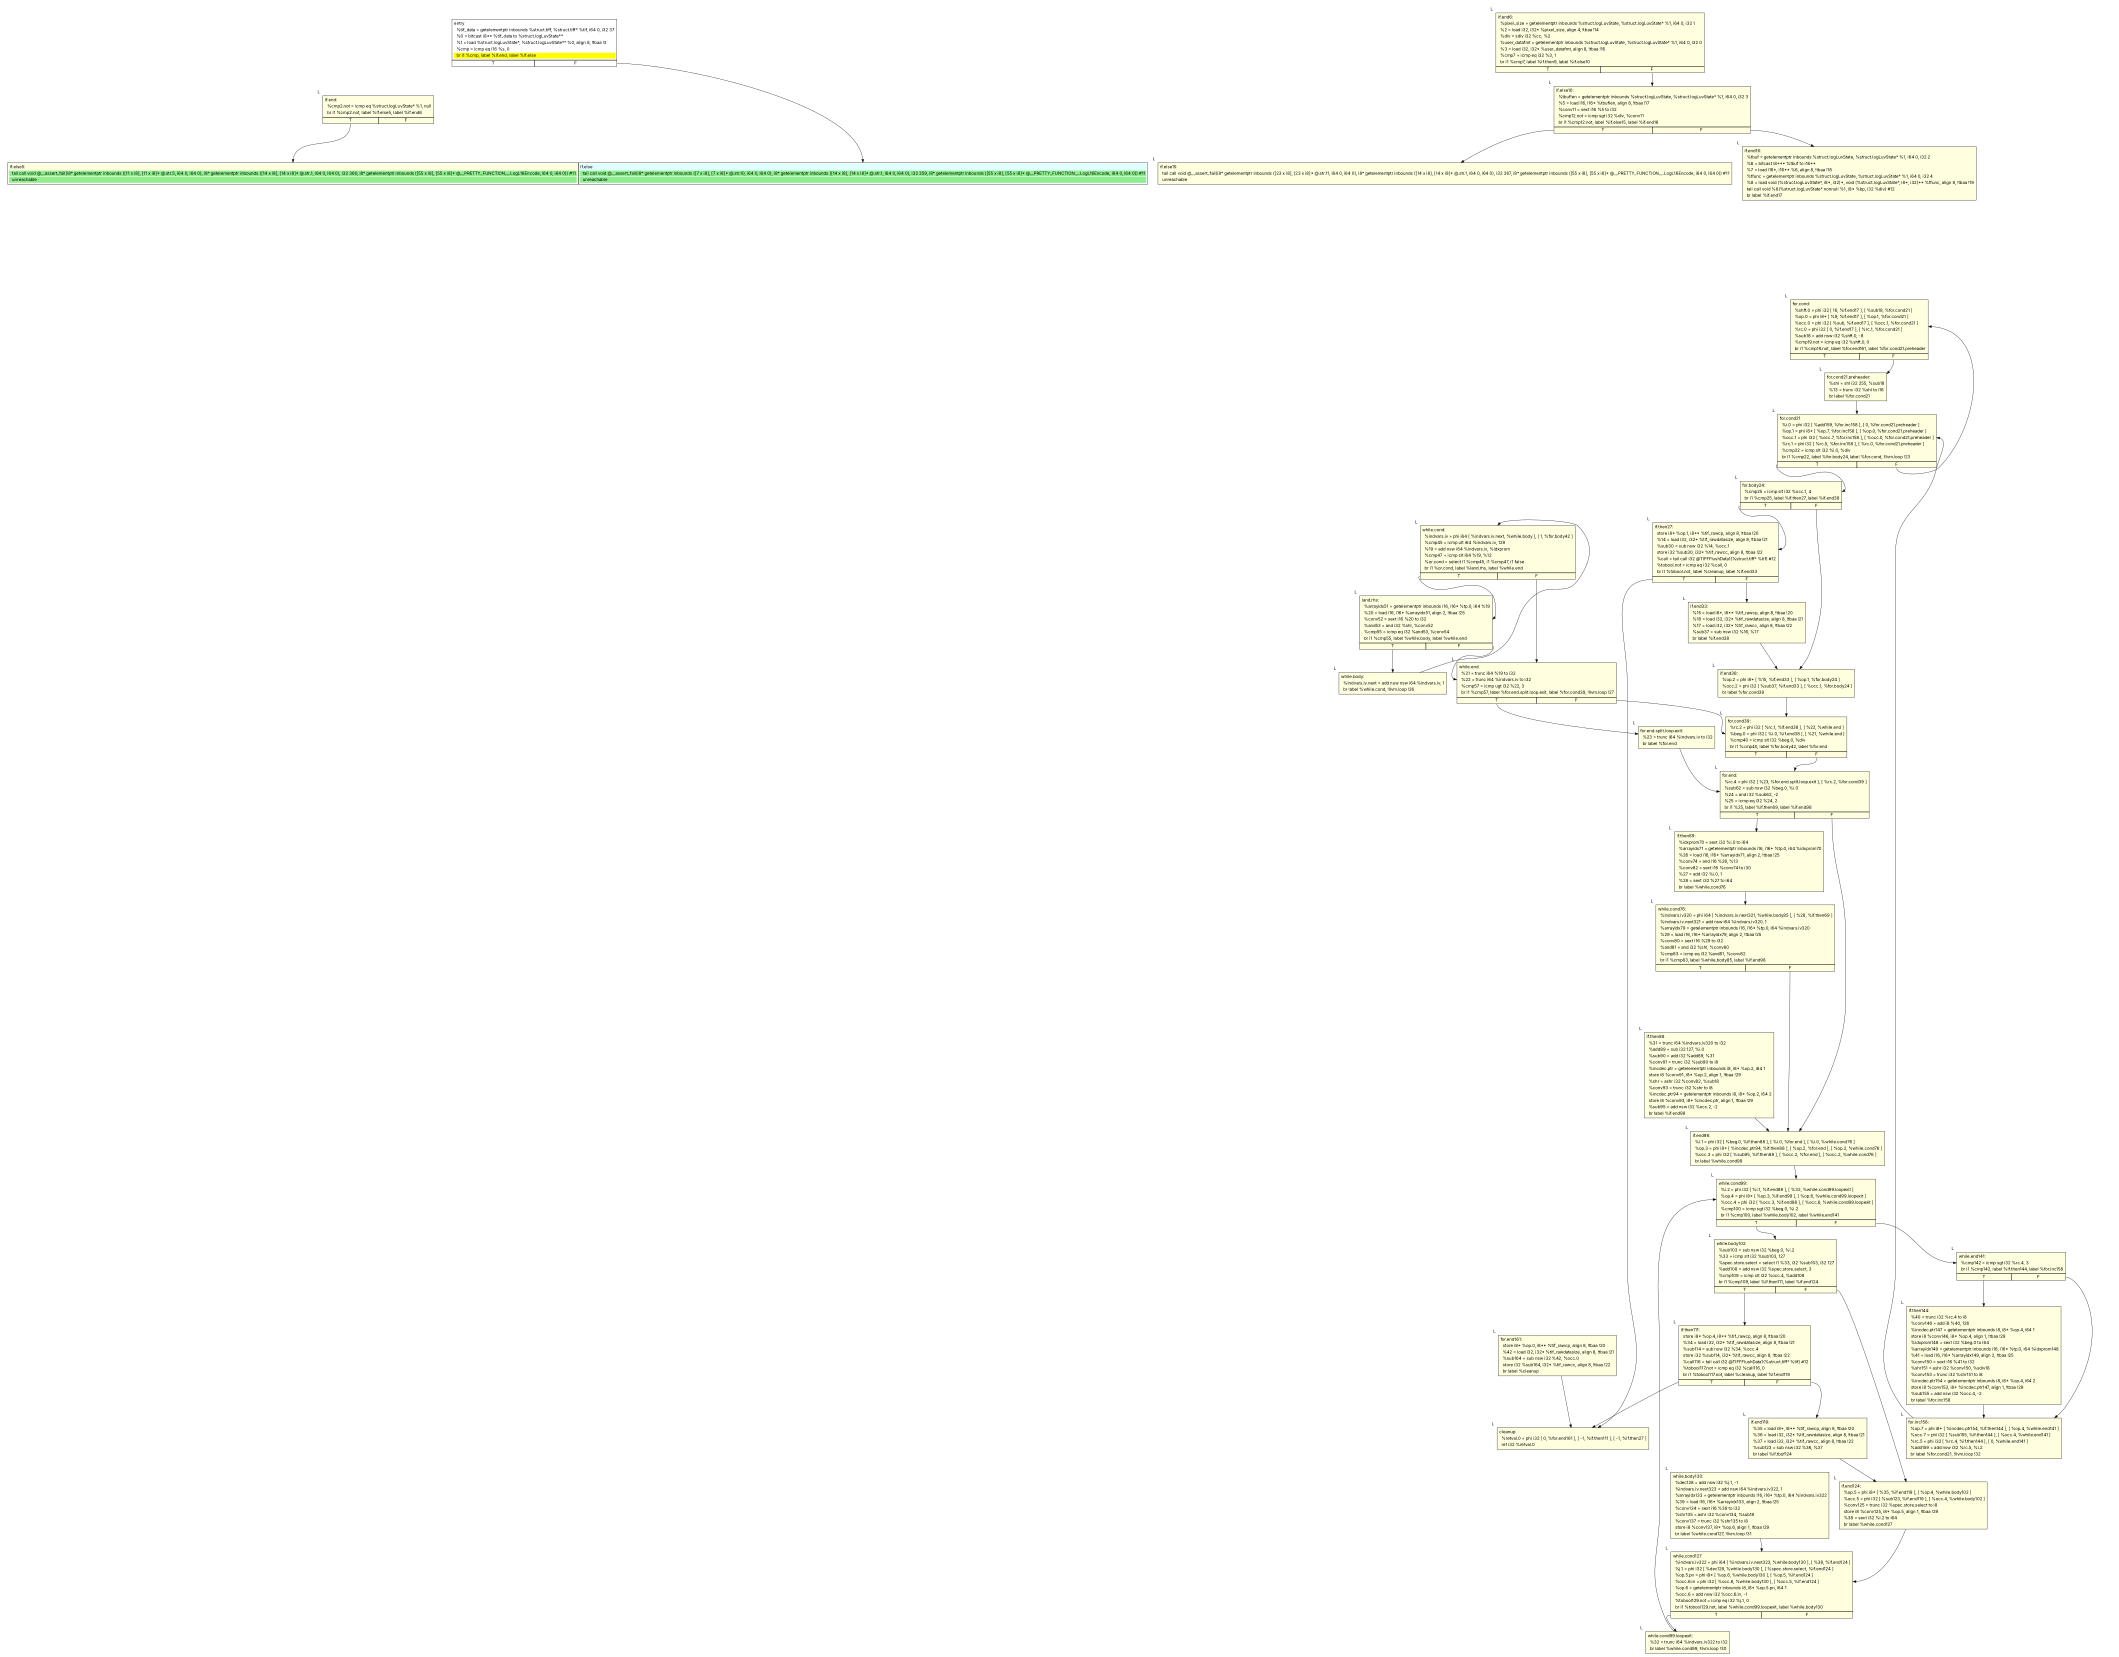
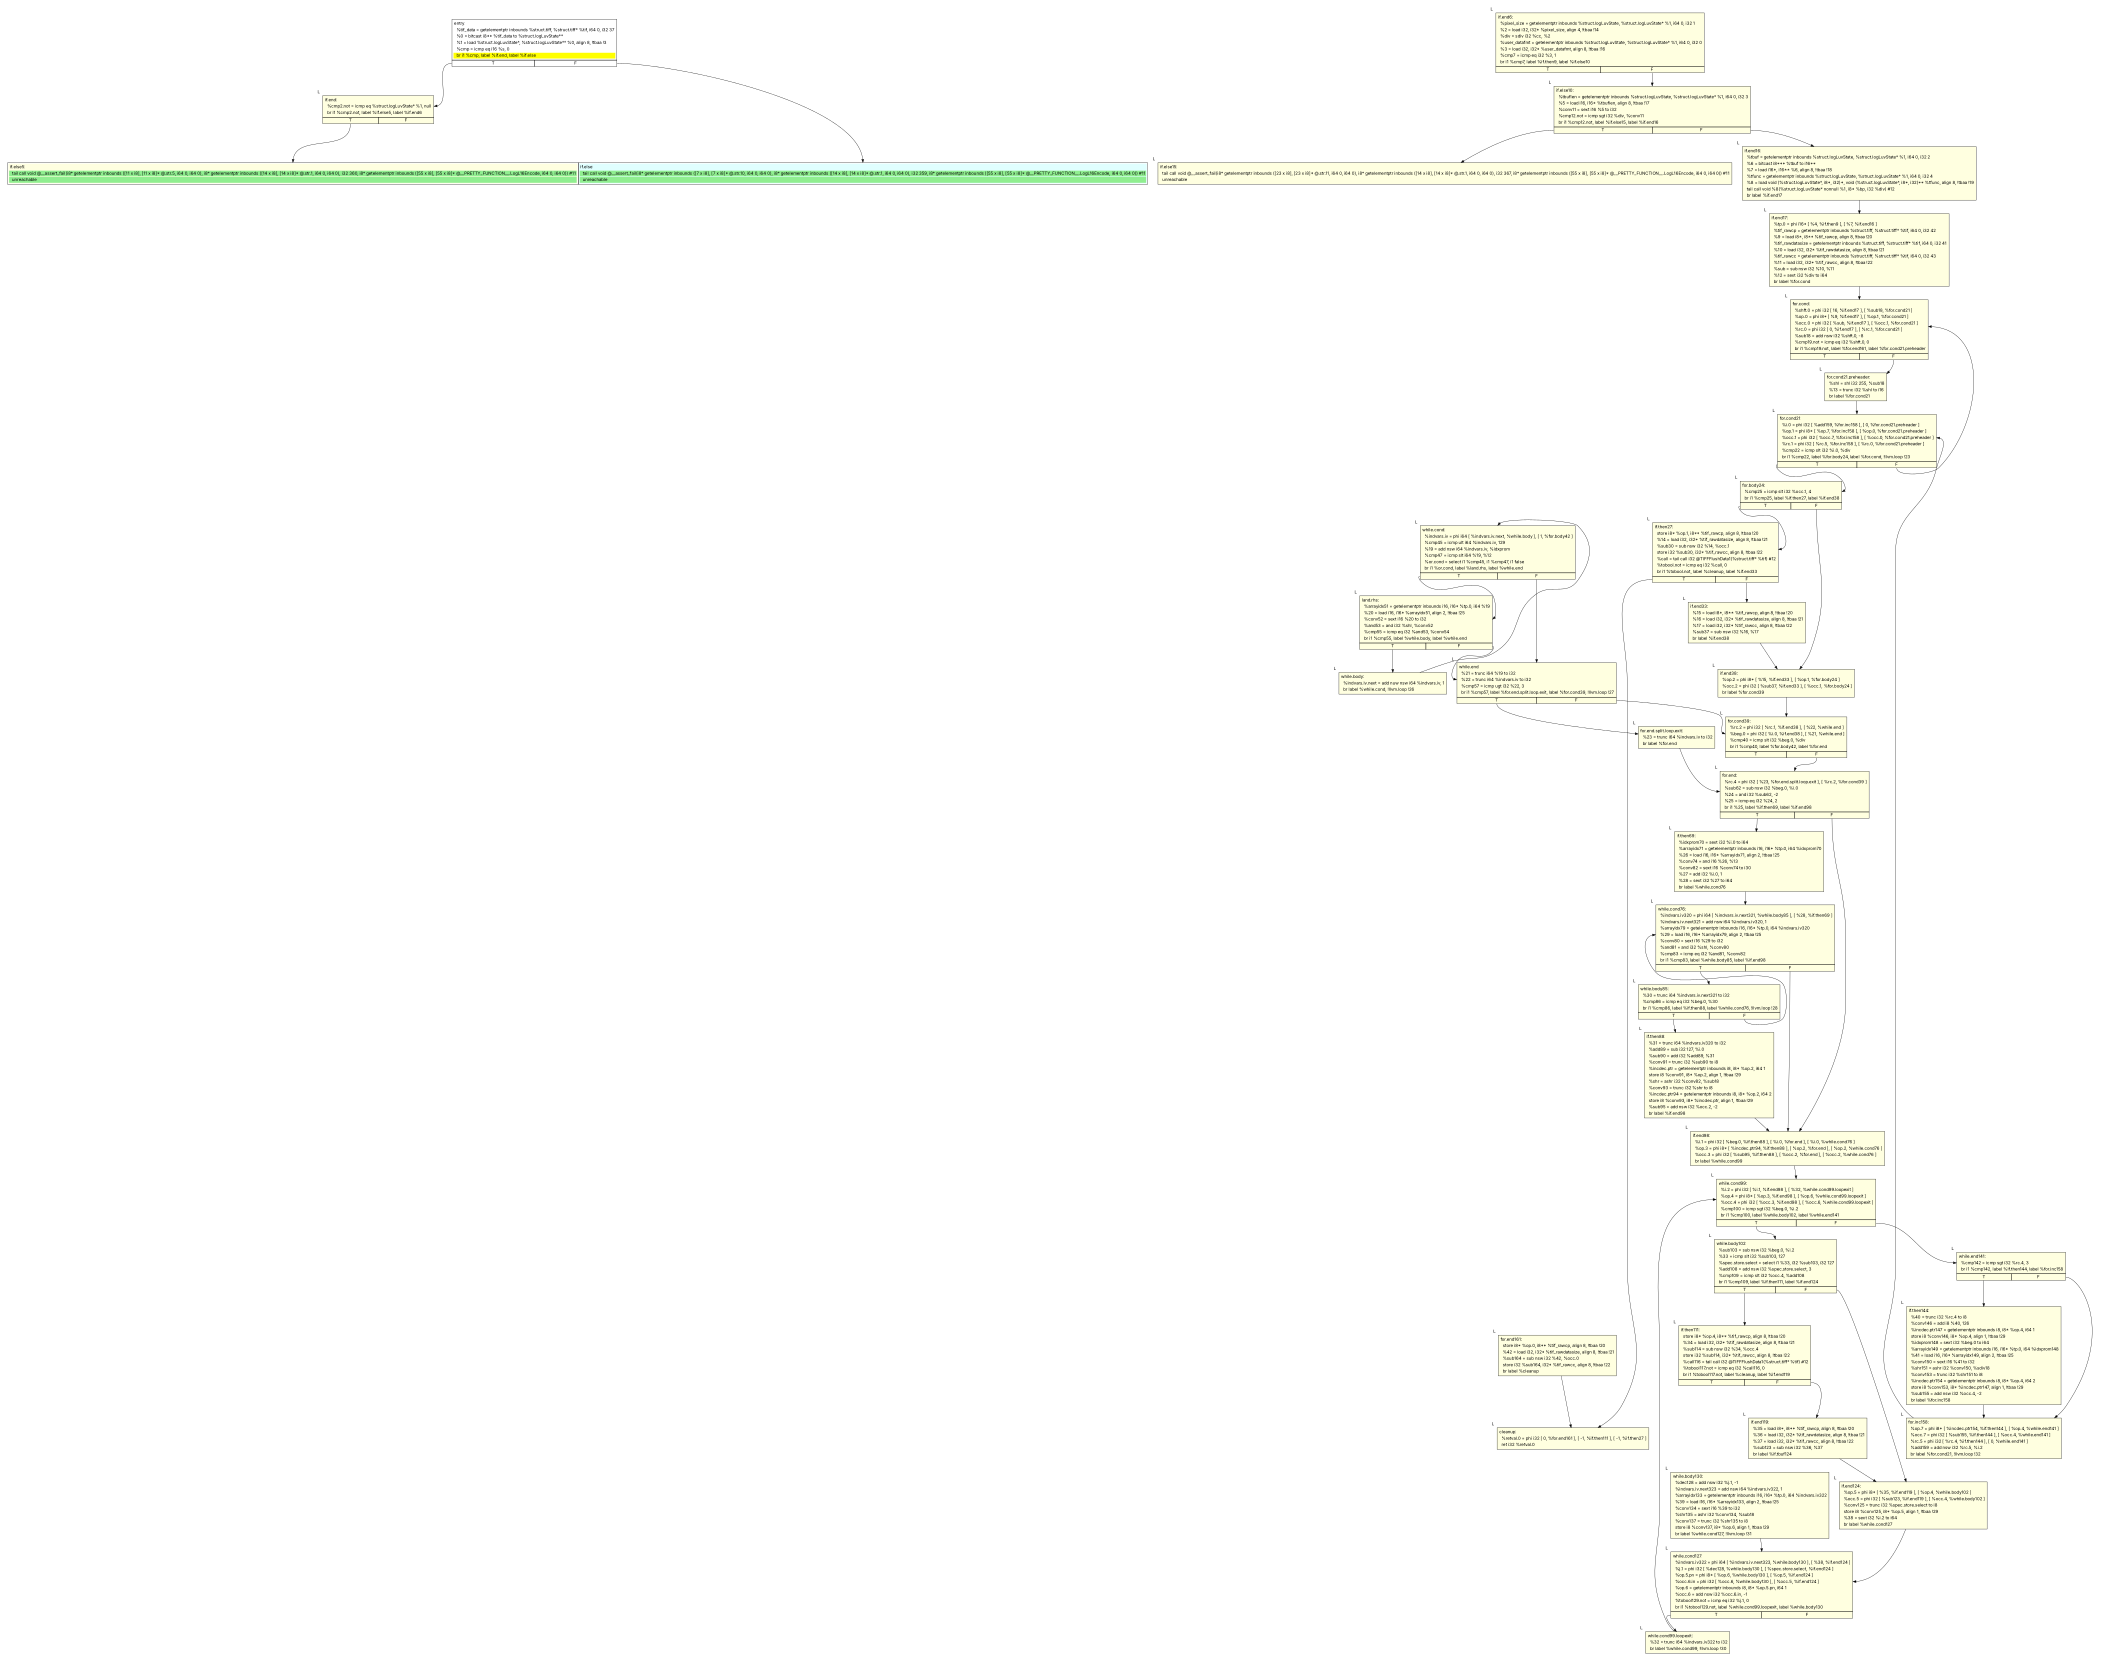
edge "entry:" -> "if.end:": added
node "if.end17:": added
node "while.body85:": added
edge "if.then111:" -> "cleanup:": removed
